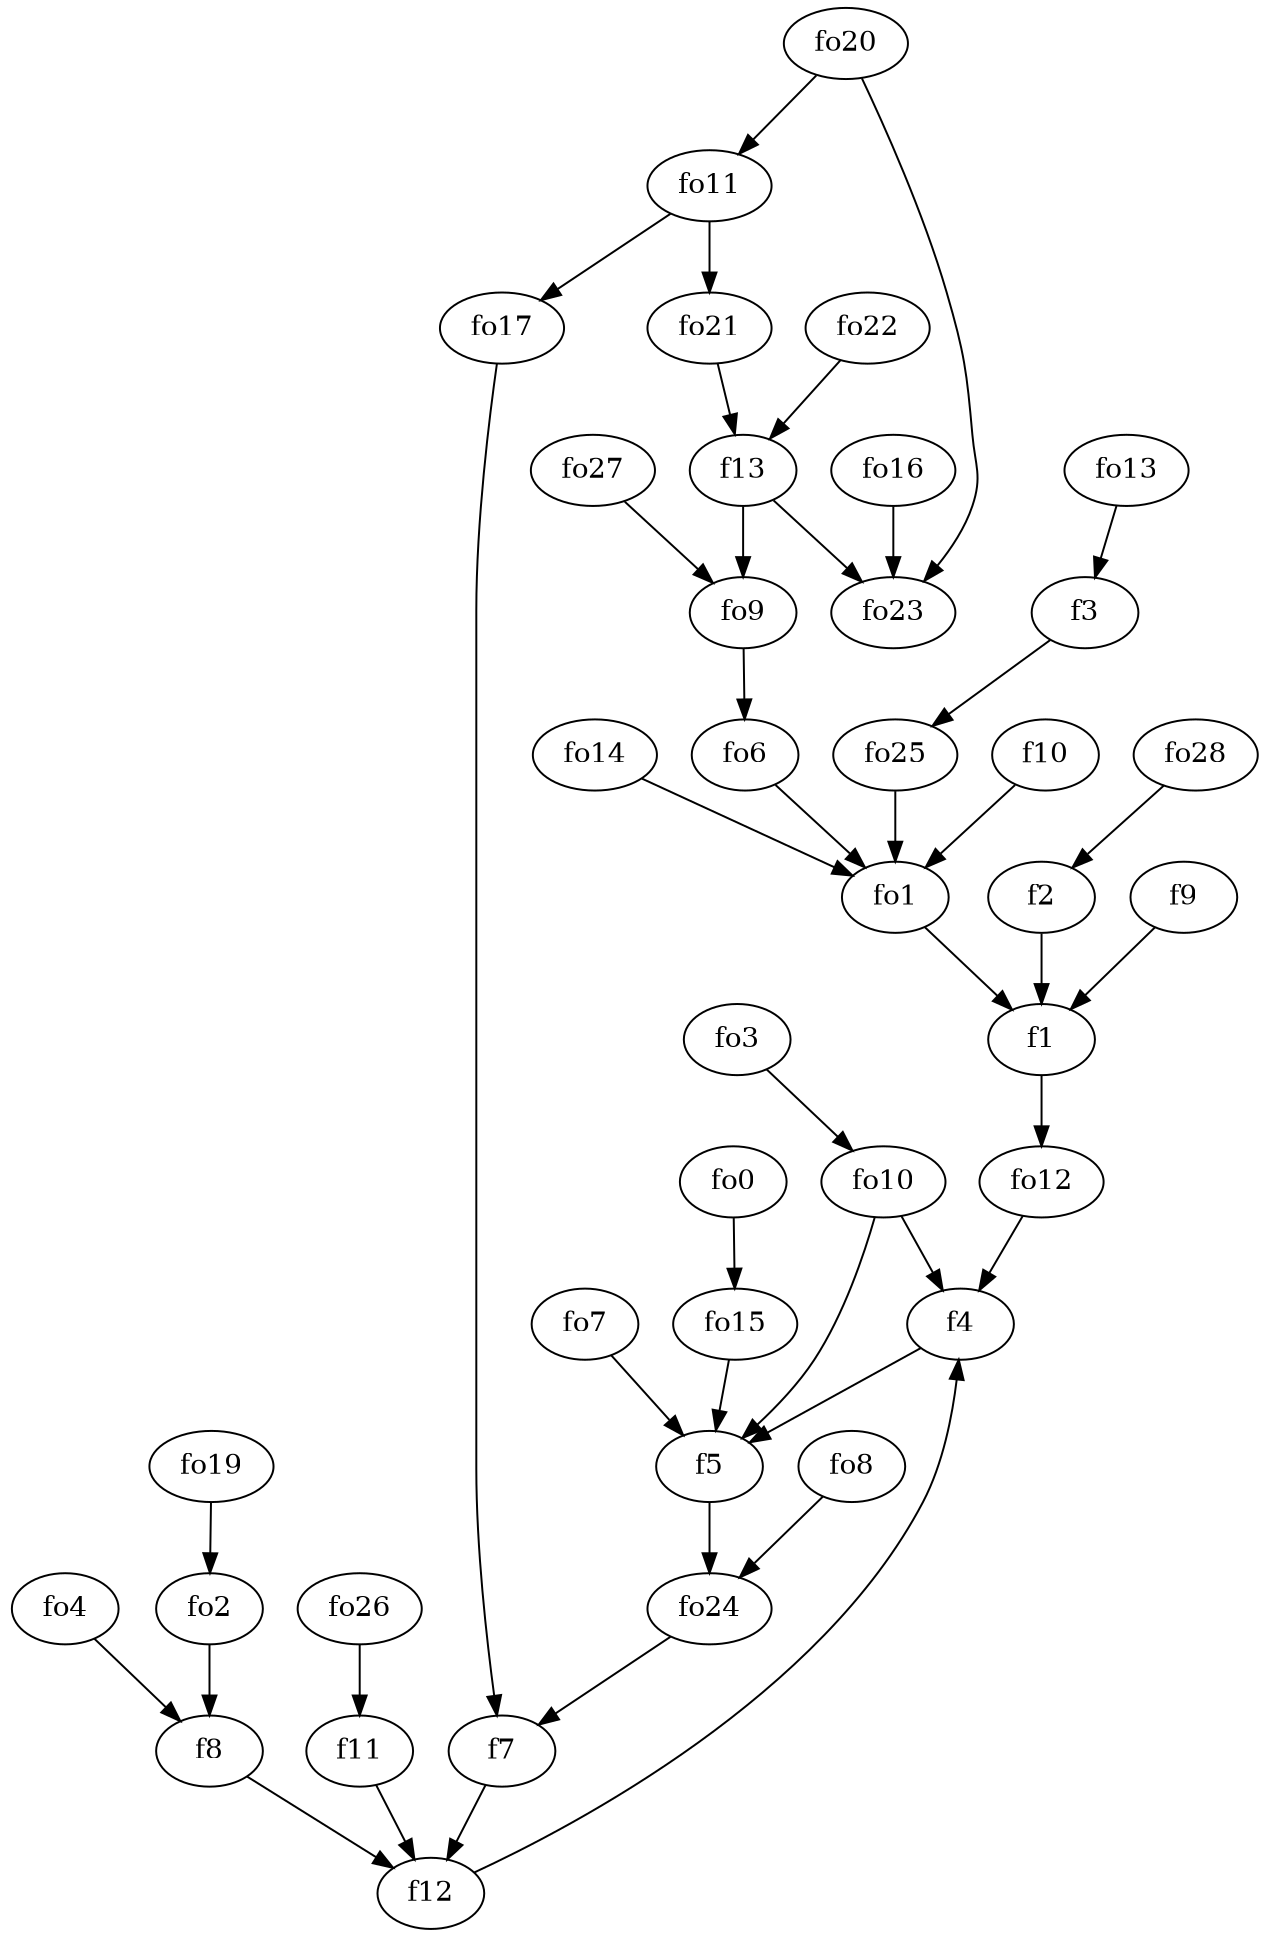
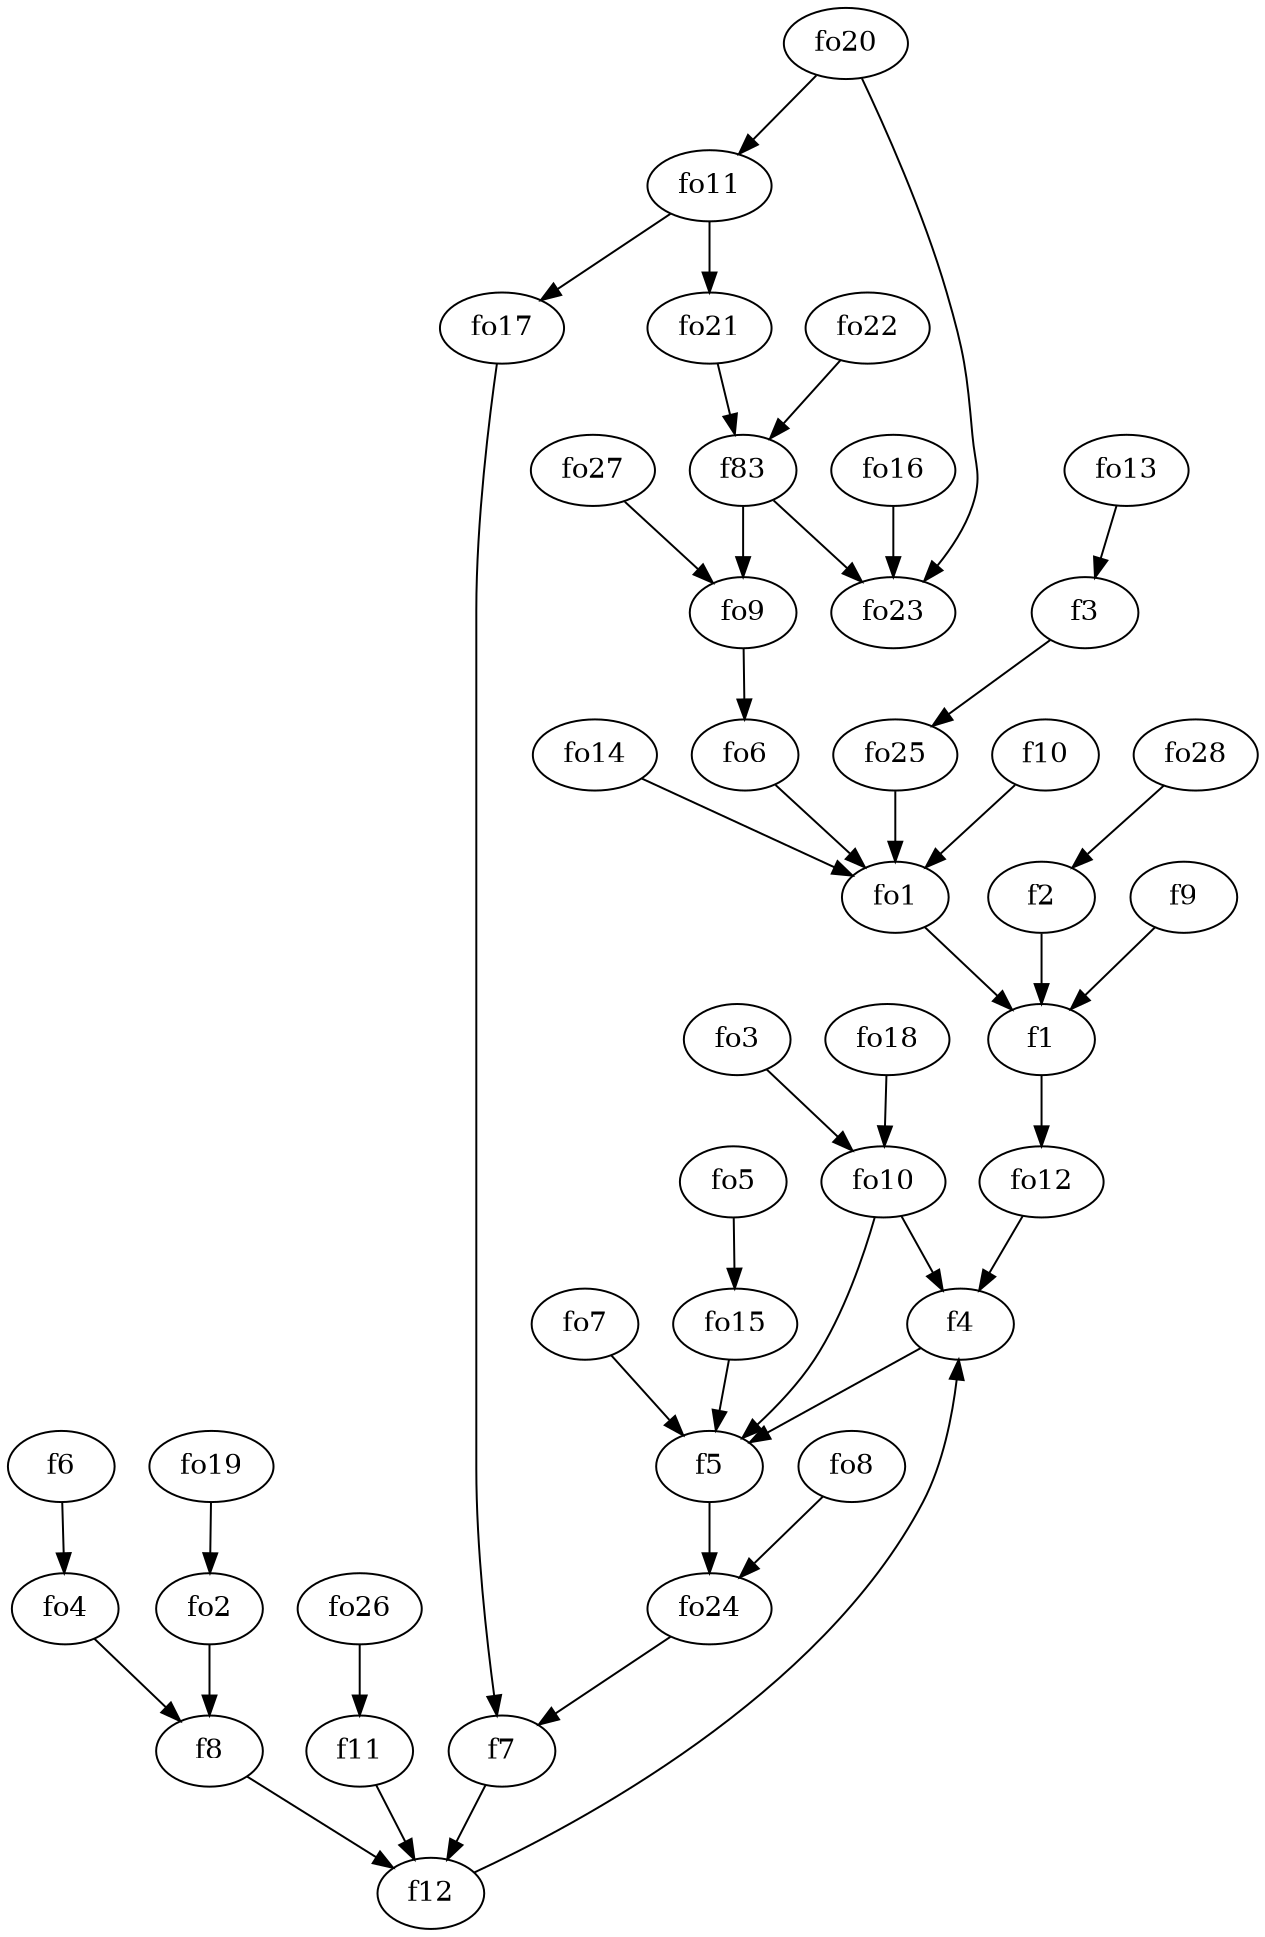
node "f13": label "f13" -> "f83"
node "fo18": added
node "fo0": label "fo0" -> "fo5"
node "f6": added
